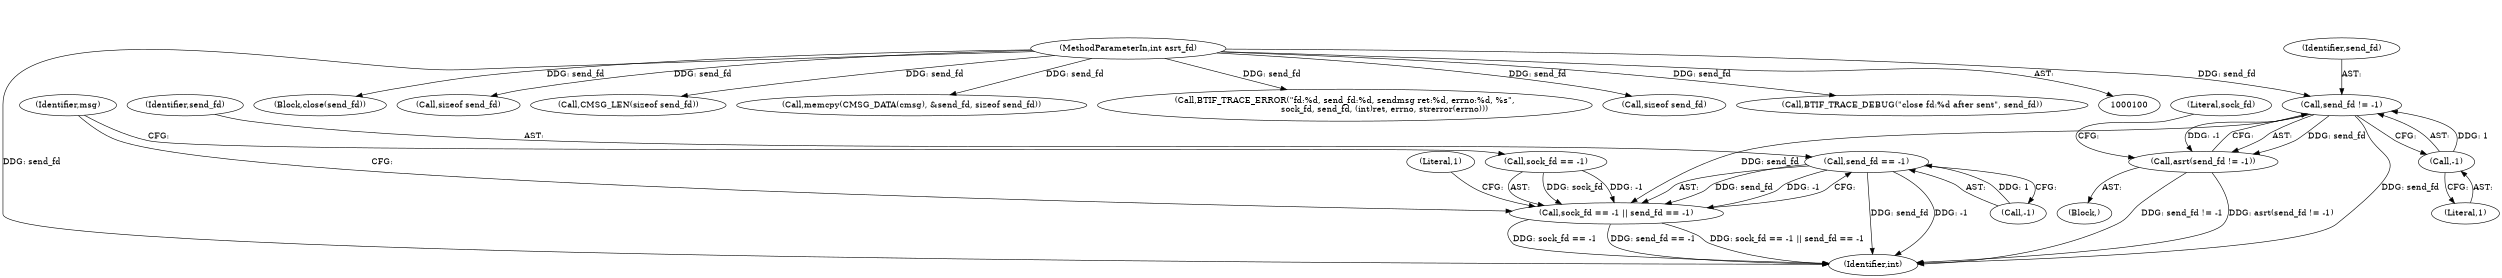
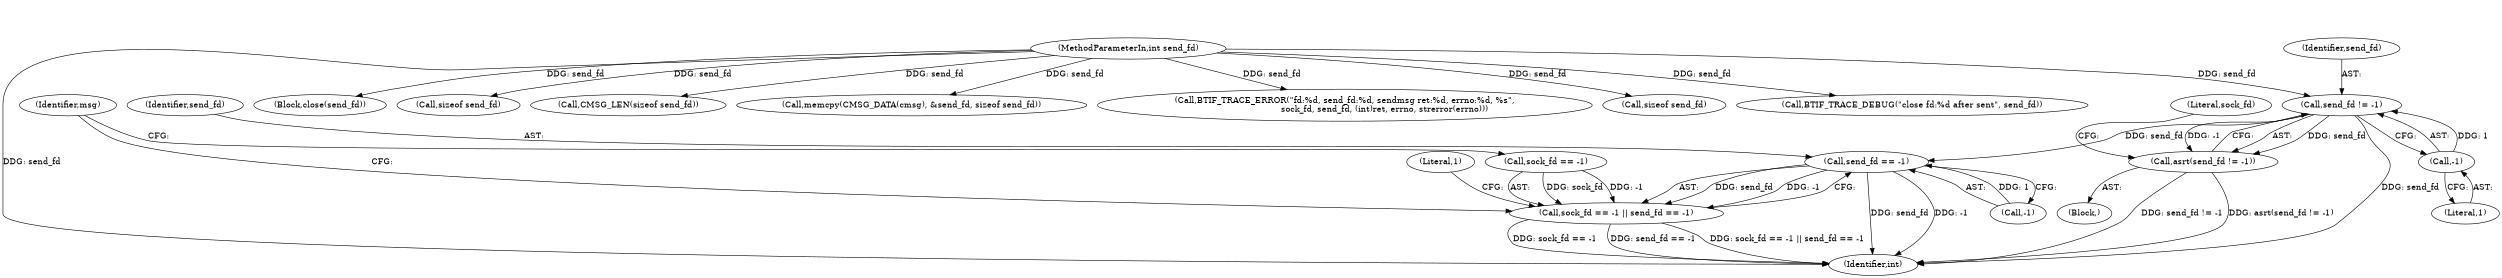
node "(MethodParameterIn,int asrt_fd)": label "(MethodParameterIn,int asrt_fd)" -> "(MethodParameterIn,int send_fd)"
node "1000100": removed
edge "(Call,send_fd != -1)" -> "(Call,sock_fd == -1 || send_fd == -1)": now "(Call,send_fd != -1)" -> "(Call,send_fd == -1)"
